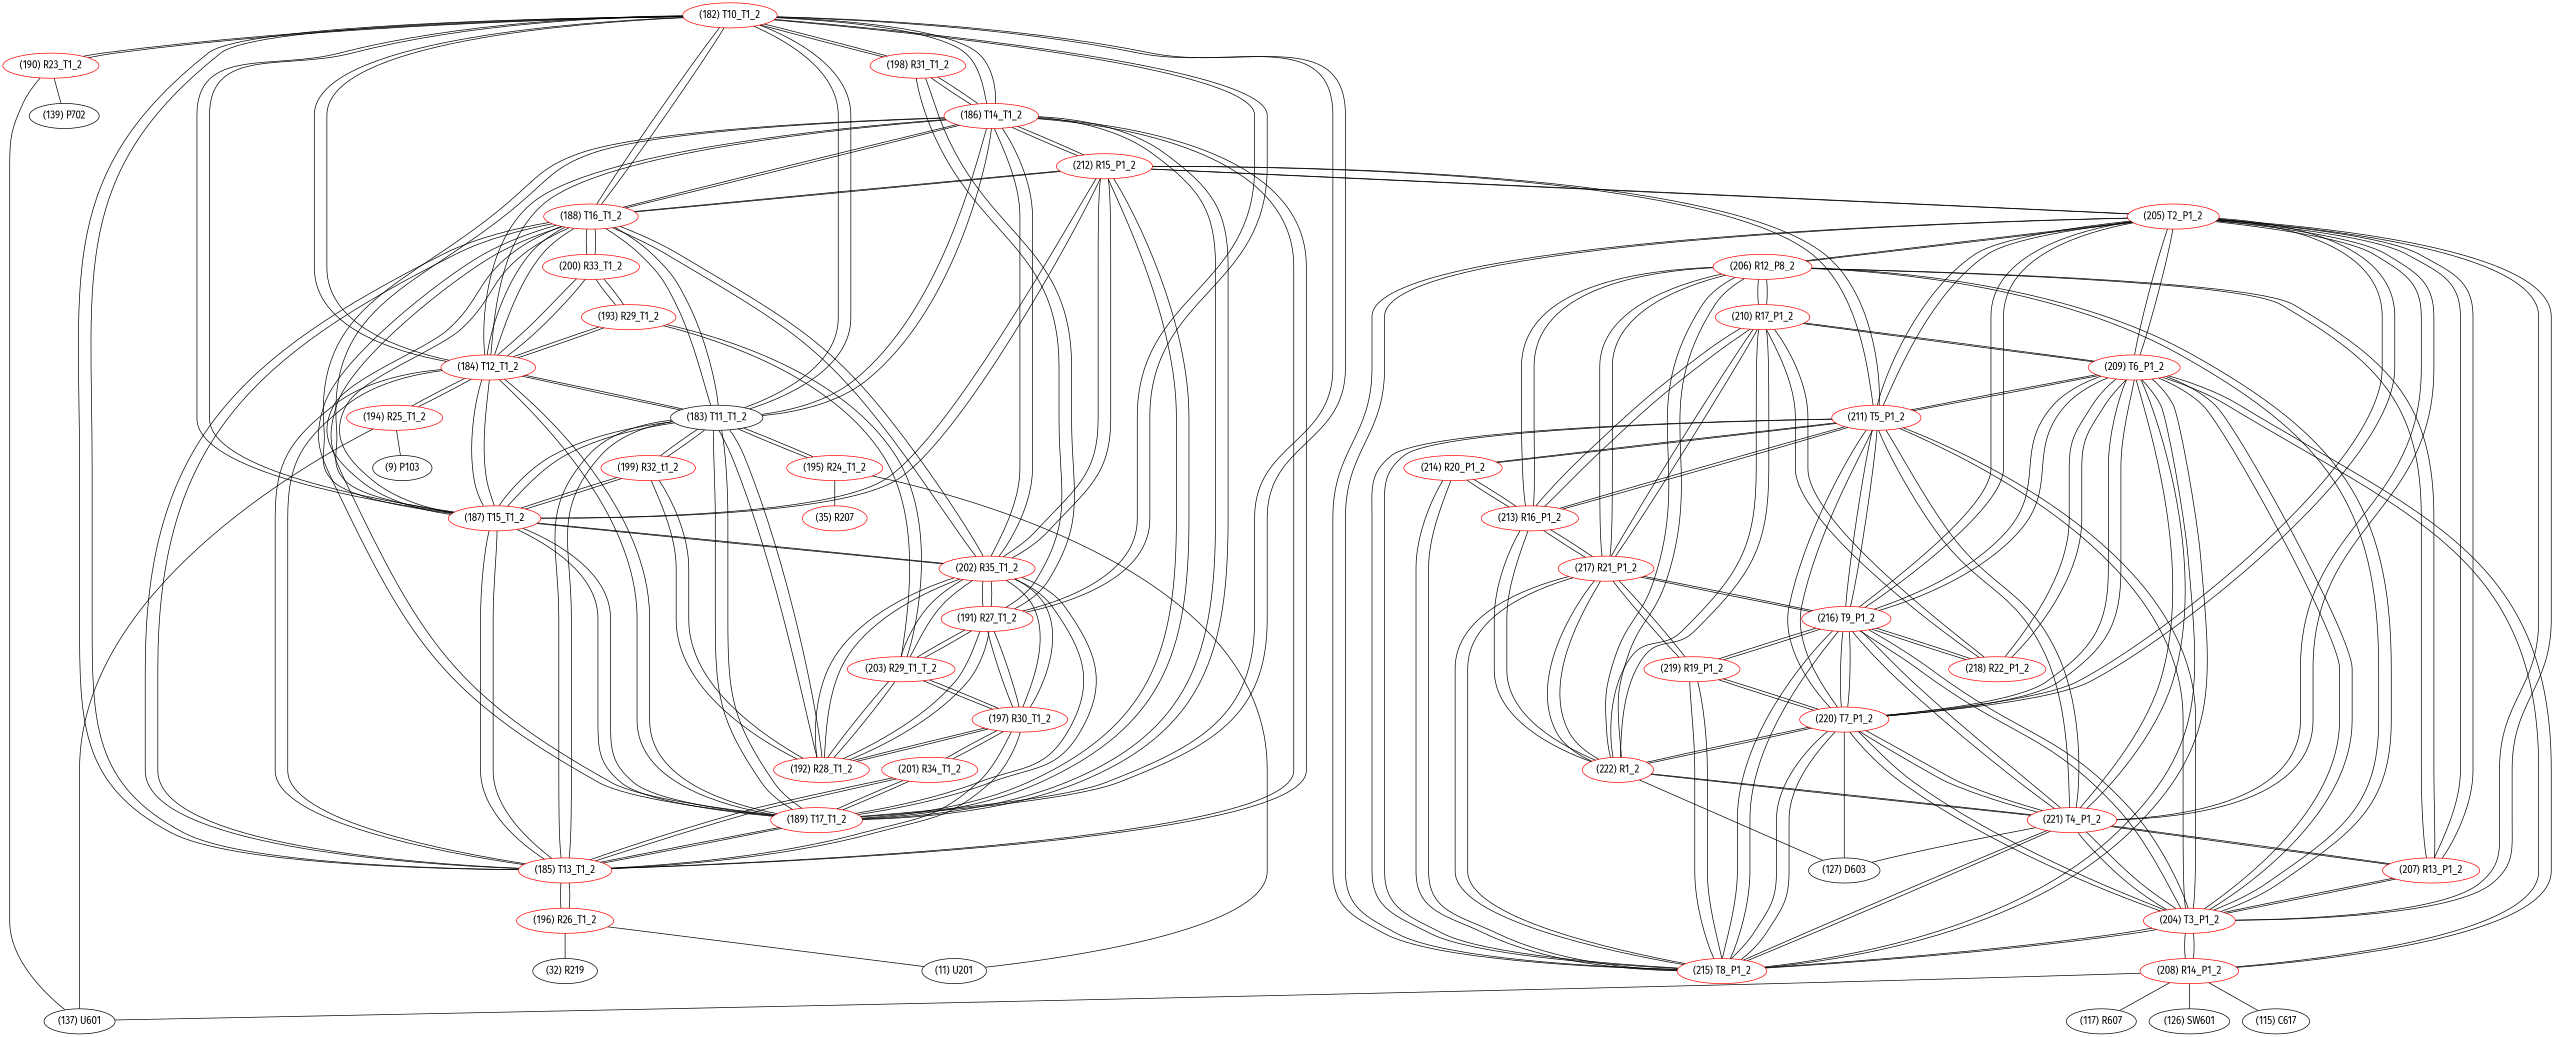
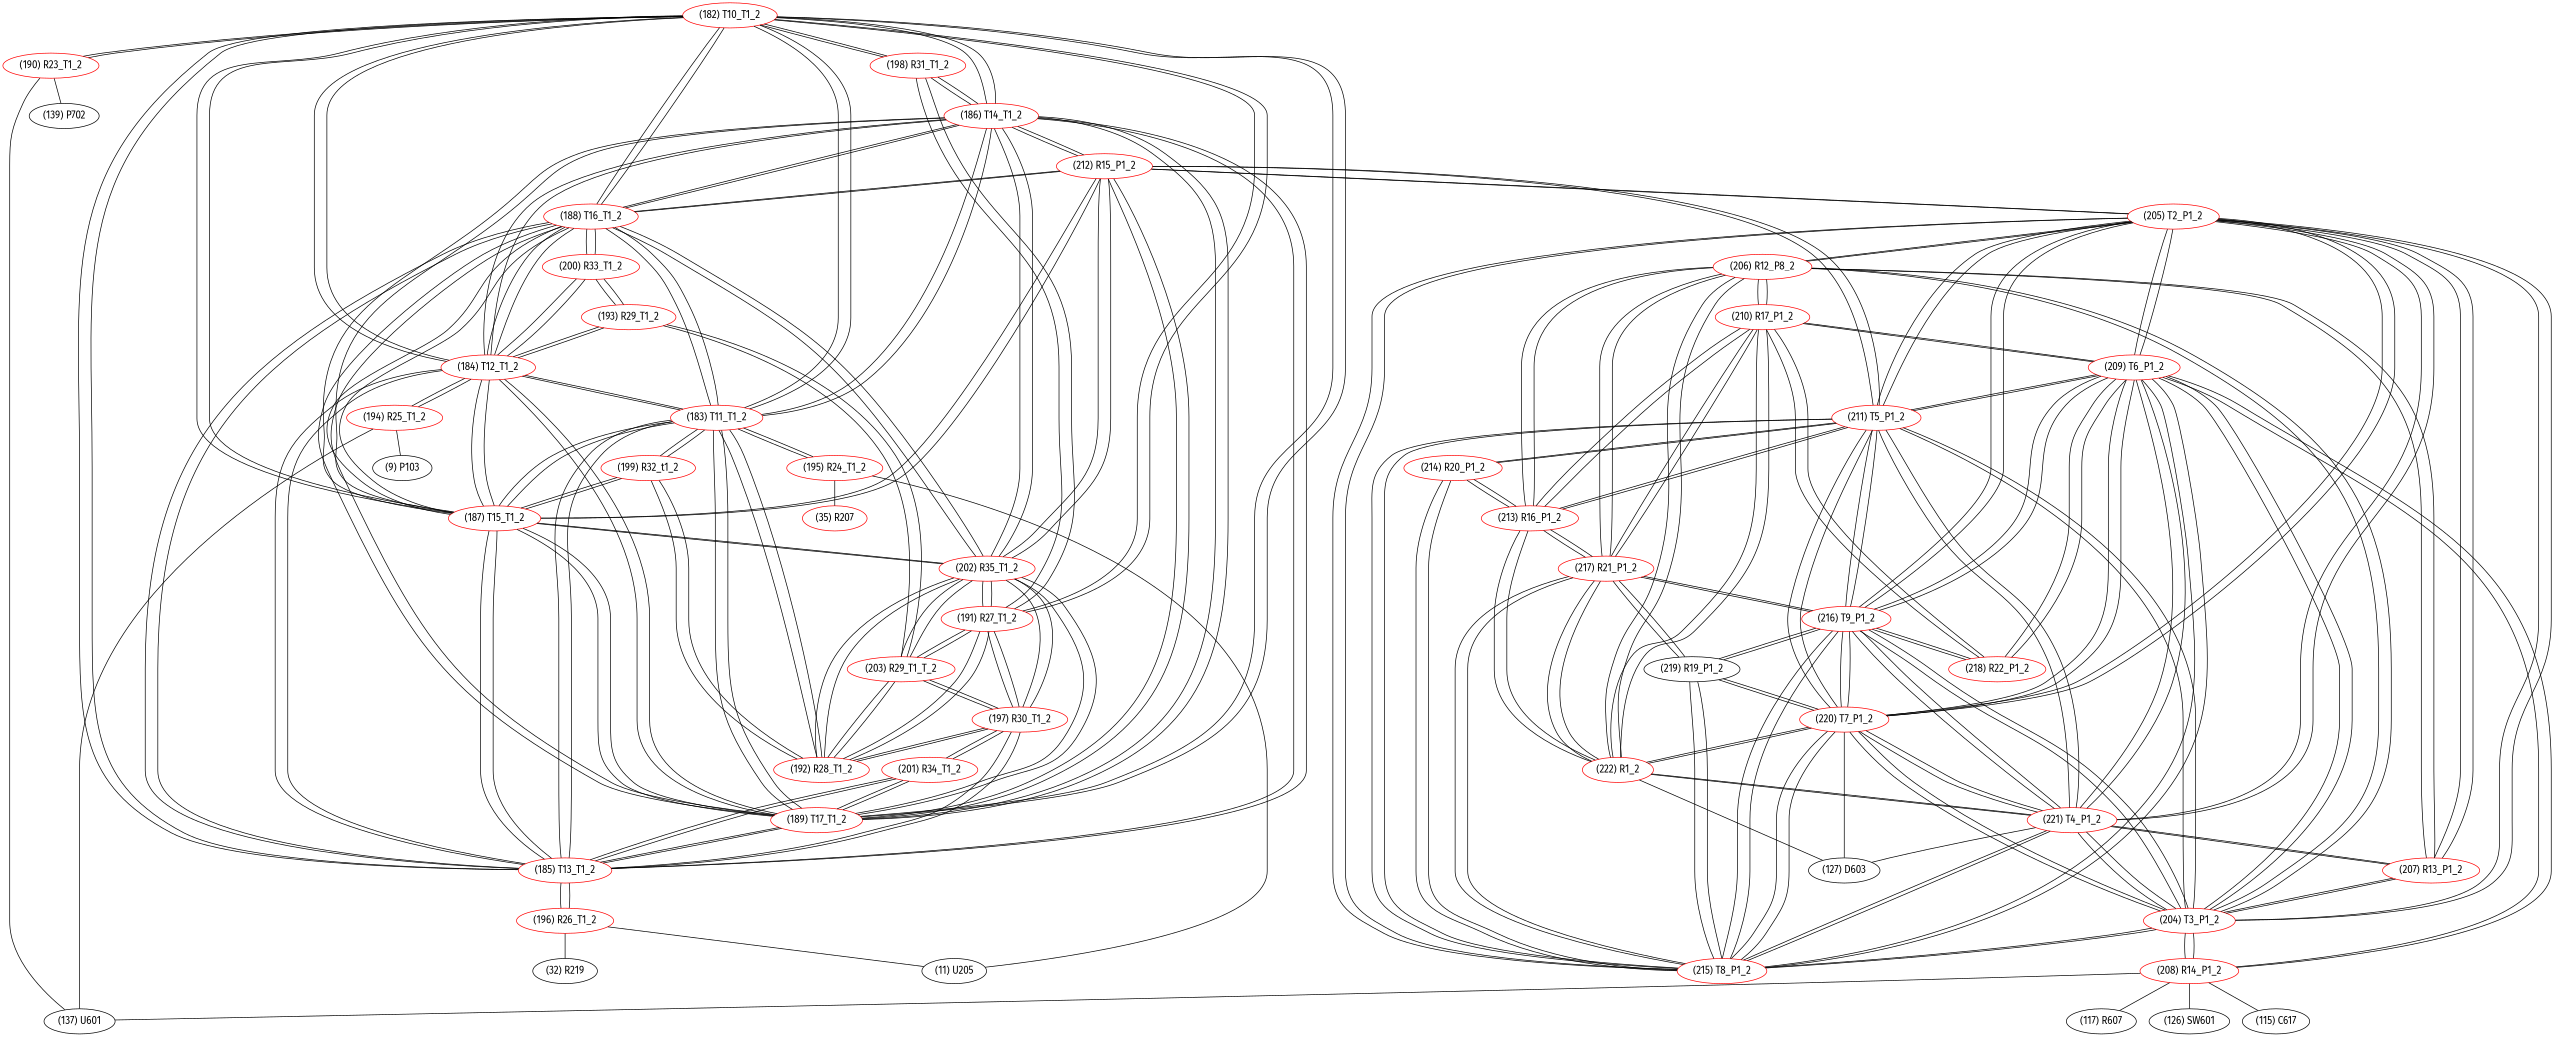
node "(183) T11_T1_2": color black -> red
node "(219) R19_P1_2": color red -> black
node "(11) U201": label "(11) U201" -> "(11) U205"
